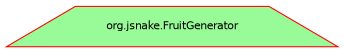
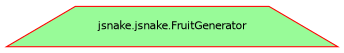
node "org.jsnake.FruitGenerator": label "org.jsnake.FruitGenerator" -> "jsnake.jsnake.FruitGenerator"
